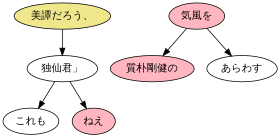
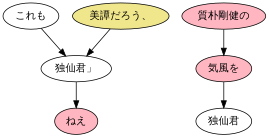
edge "気風を" -> "質朴剛健の": reversed
node "あらわす": label "あらわす" -> "独仙君"
edge "独仙君」" -> "これも": reversed
